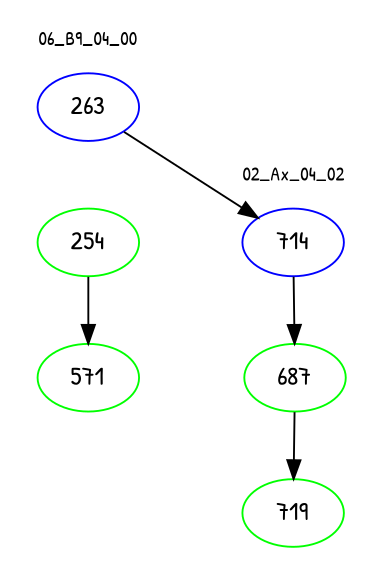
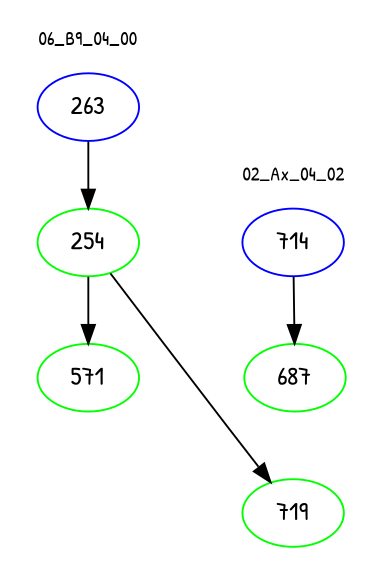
edge "263" -> "714": now "263" -> "254"
edge "687" -> "719": now "254" -> "719"
